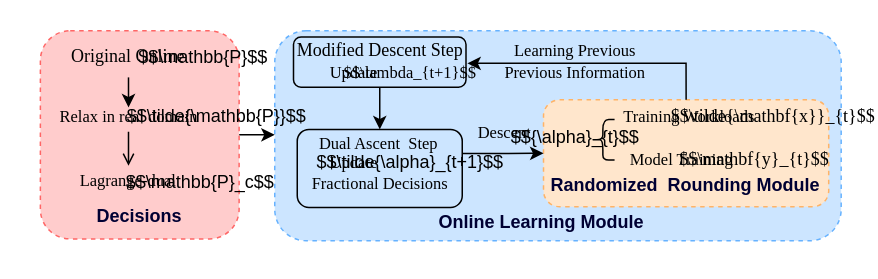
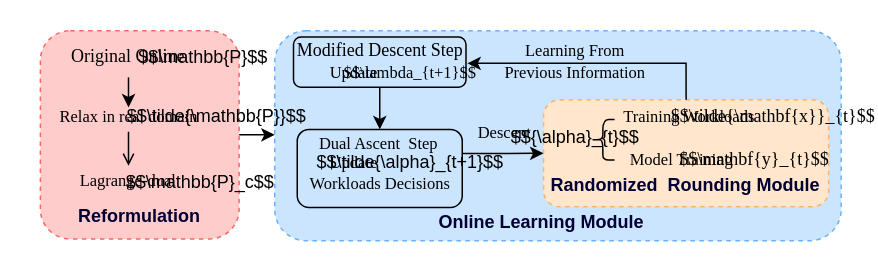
node "Learning Previous": label "Learning Previous" -> "Learning From"
node "Fractional Decisions": label "Fractional Decisions" -> "Workloads Decisions"
node "Decisions": label "Decisions" -> "Reformulation"
